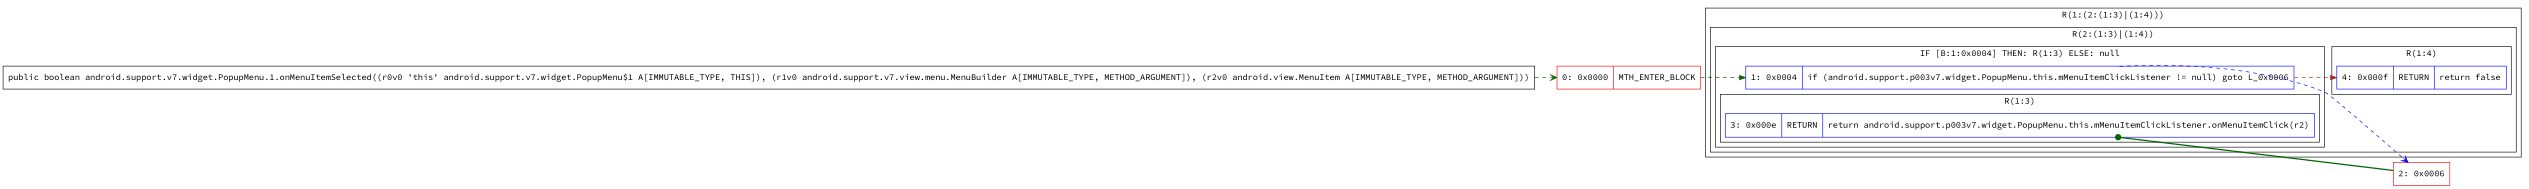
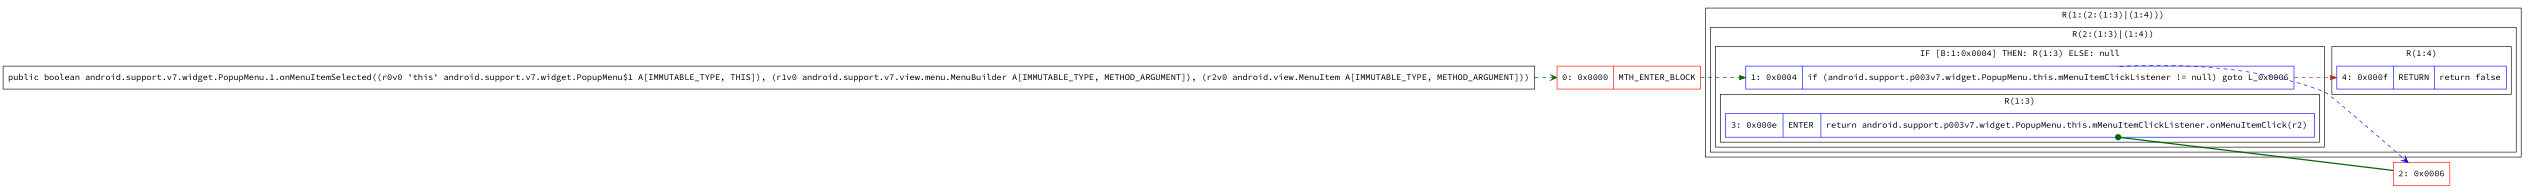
node "3: 0x000e": text "RETURN" -> "ENTER"
